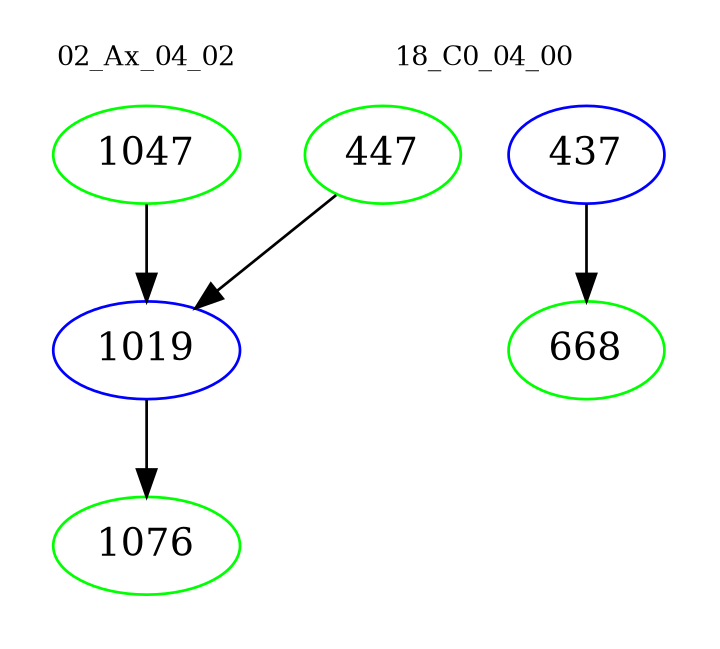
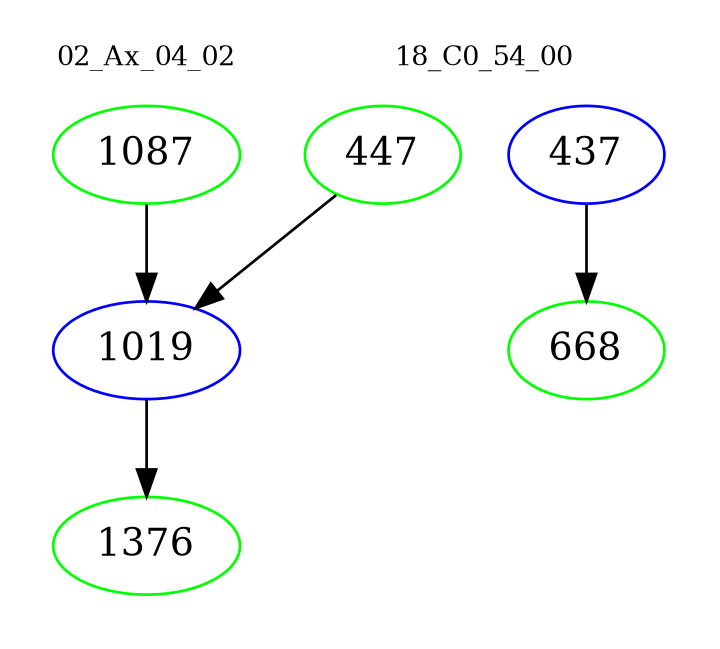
cluster "18_C0_04_00": label "18_C0_04_00" -> "18_C0_54_00"
node "1047": label "1047" -> "1087"
node "1076": label "1076" -> "1376"
